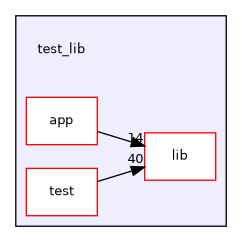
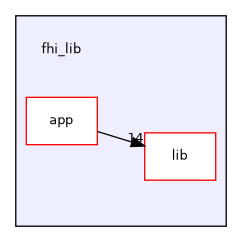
node "test_lib": label "test_lib" -> "fhi_lib"
node "test": removed
